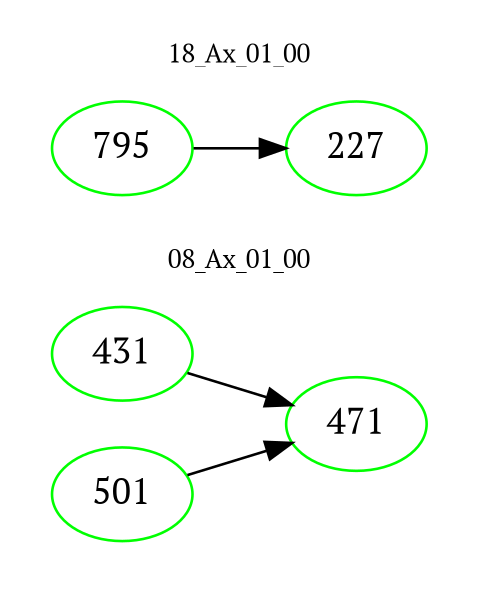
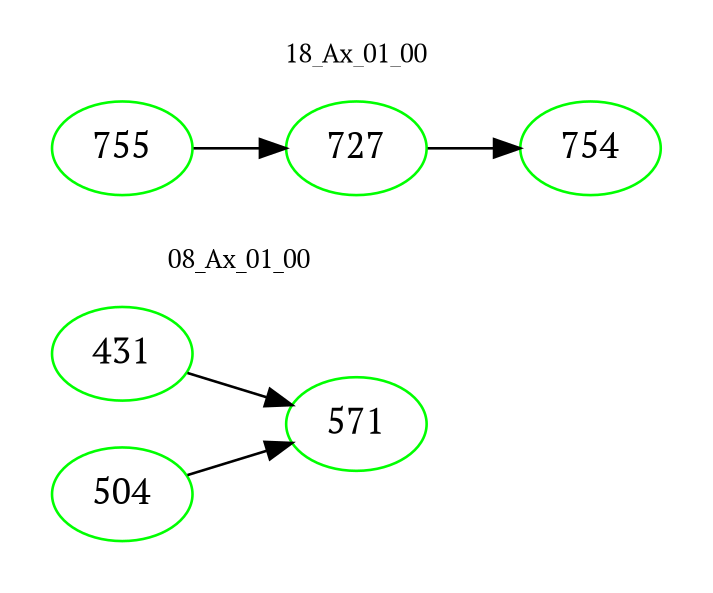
node "795": label "795" -> "755"
node "227": label "227" -> "727"
node "754": added
node "471": label "471" -> "571"
node "501": label "501" -> "504"
